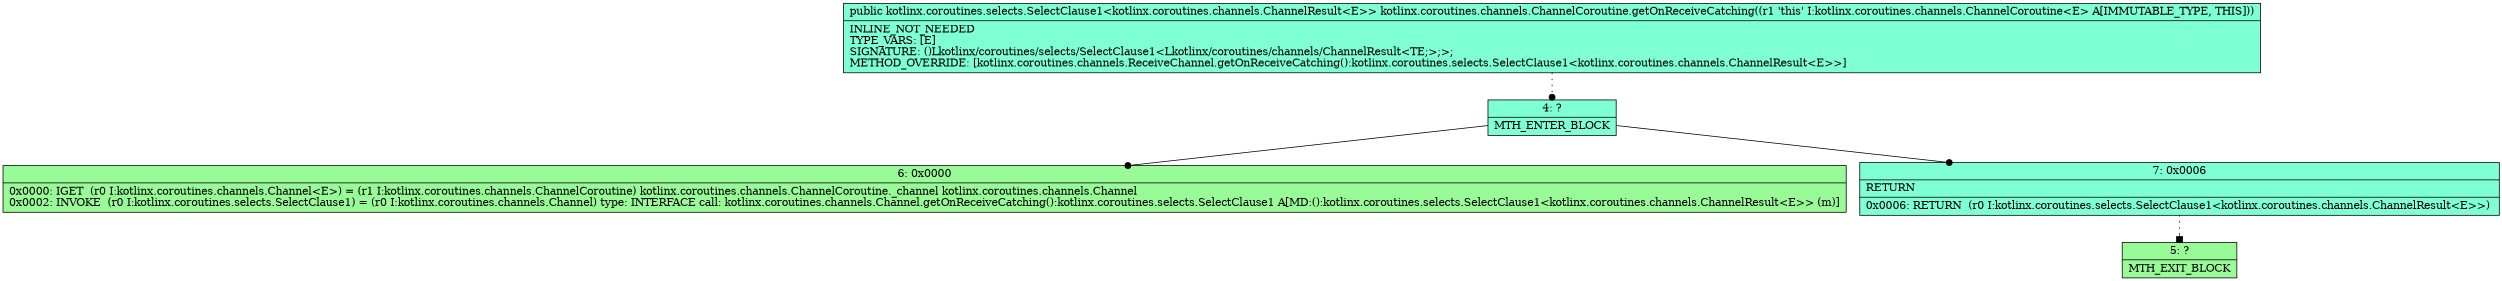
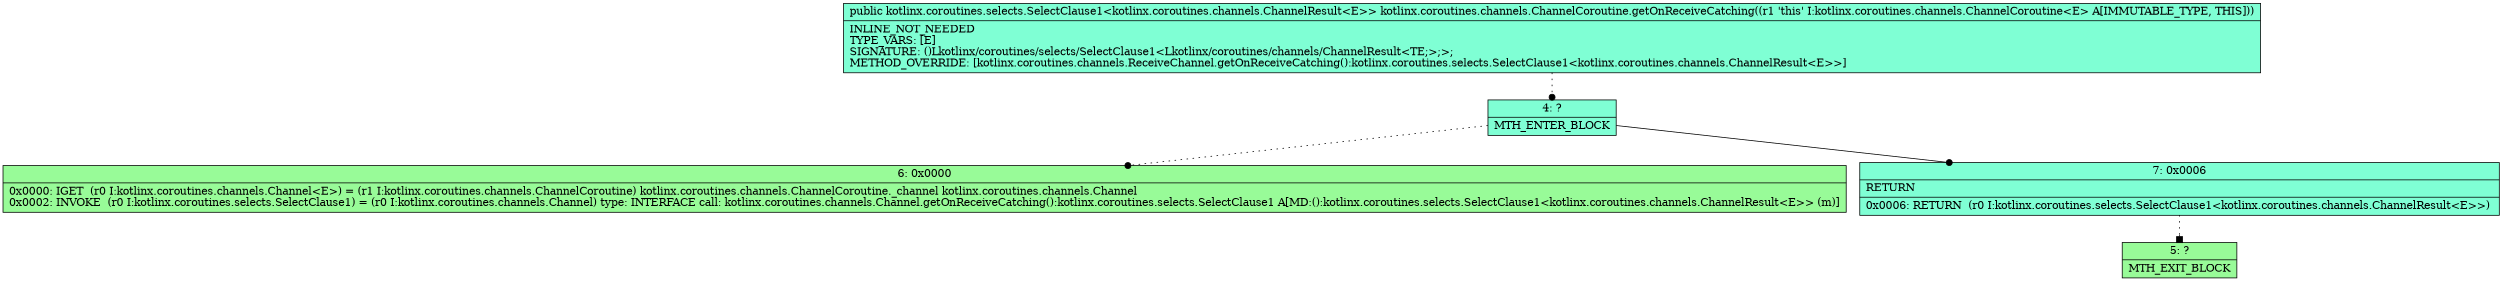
edge "4: ?" -> "6: 0x0000": style solid -> dotted
